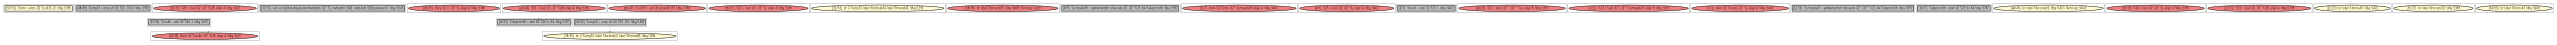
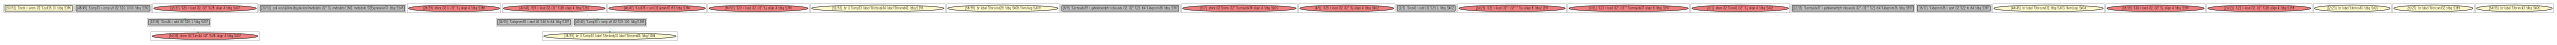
node "[58/59]  br label %for.cond29, !dbg !1408, !llvm.loop !1409": fillcolor lightcoral -> lemonchiffon
edge "[40/43]  %19 = load i32, i32* %i28, align 4, !dbg !1381" -> "[14/15]  %idxprom38 = zext i32 %24 to i64, !dbg !1397": now "[40/43]  %19 = load i32, i32* %i28, align 4, !dbg !1381" -> "[41/42]  %cmp30 = icmp ult i32 %19, 100, !dbg !1383"
edge "[32/37]  %26 = load i32, i32* %i28, align 4, !dbg !1407" -> "[34/35]  store i32 %inc44, i32* %i28, align 4, !dbg !1407": now "[33/36]  %inc44 = add i32 %26, 1, !dbg !1407" -> "[34/35]  store i32 %inc44, i32* %i28, align 4, !dbg !1407"
